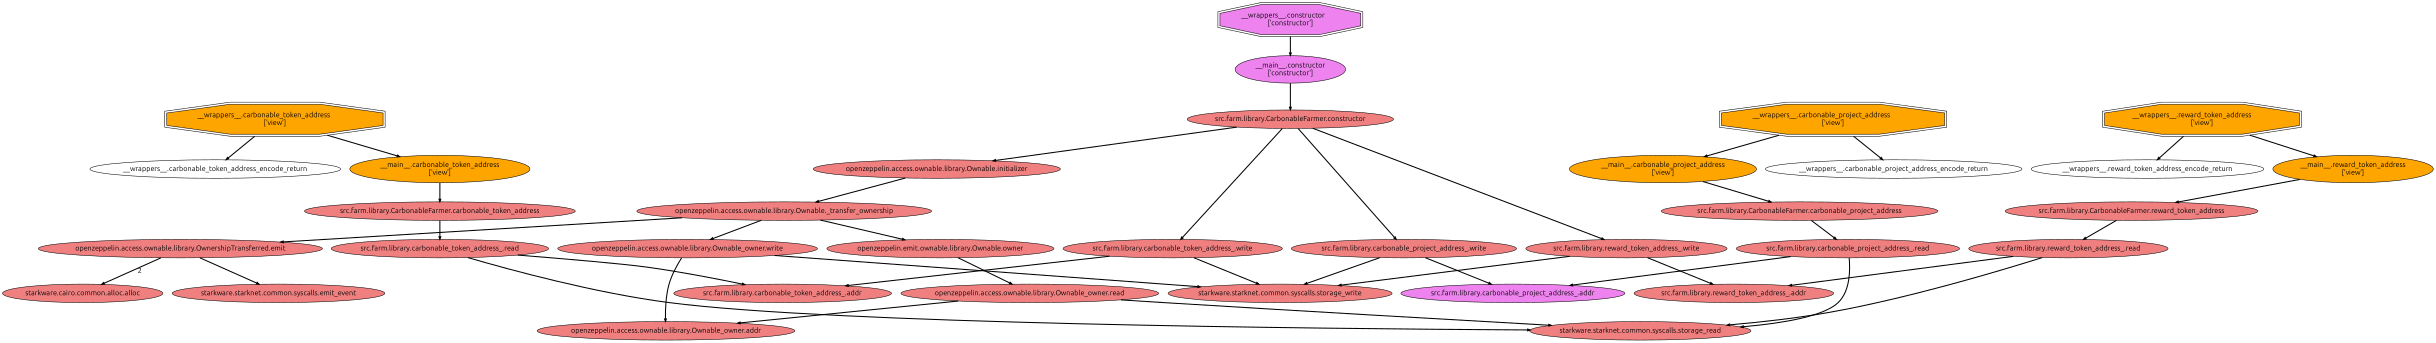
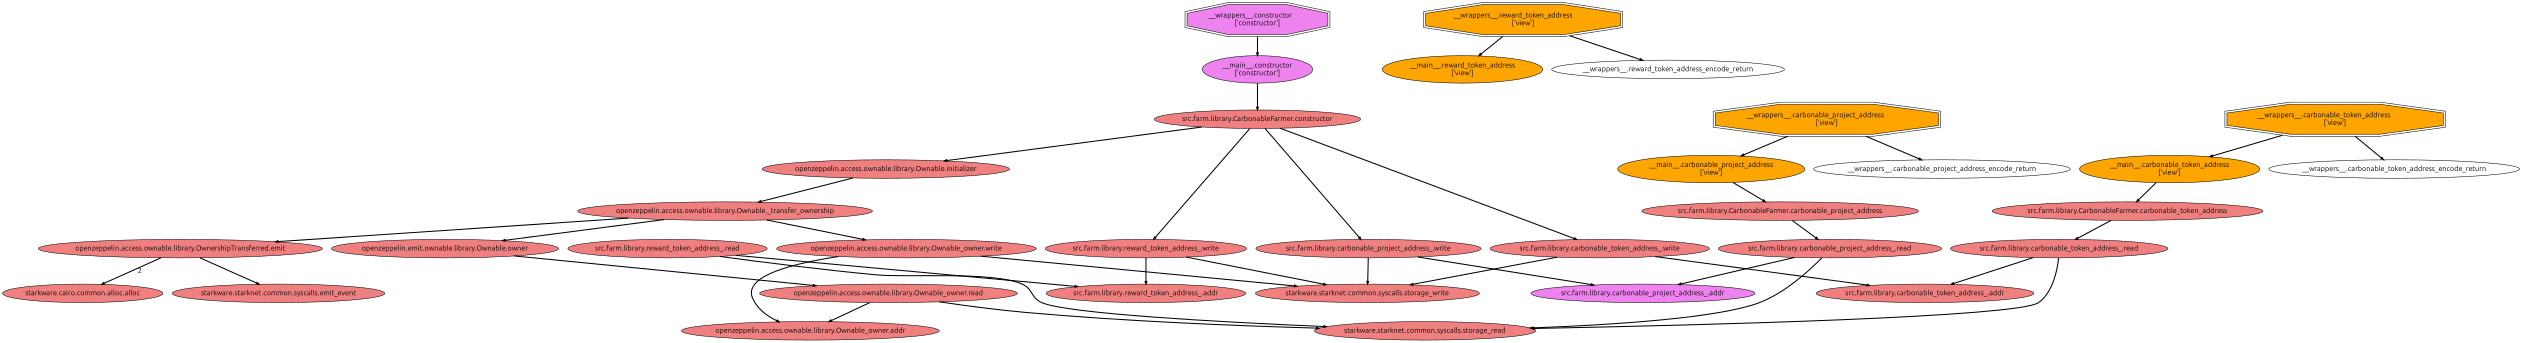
node "src.farm.library.CarbonableFarmer.reward_token_address": removed
